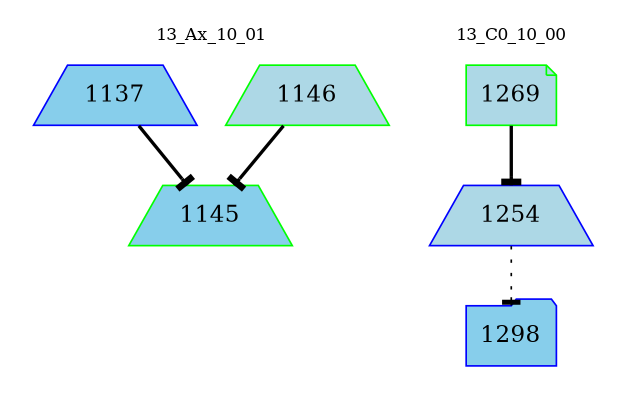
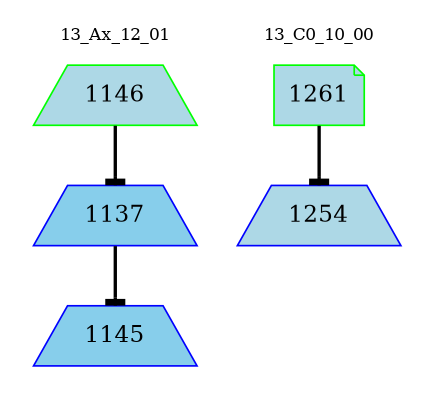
cluster "13_Ax_10_01": label "13_Ax_10_01" -> "13_Ax_12_01"
node "1269": label "1269" -> "1261"
edge "1146" -> "1145": now "1146" -> "1137"
node "1145": color green -> blue
node "1298": removed
